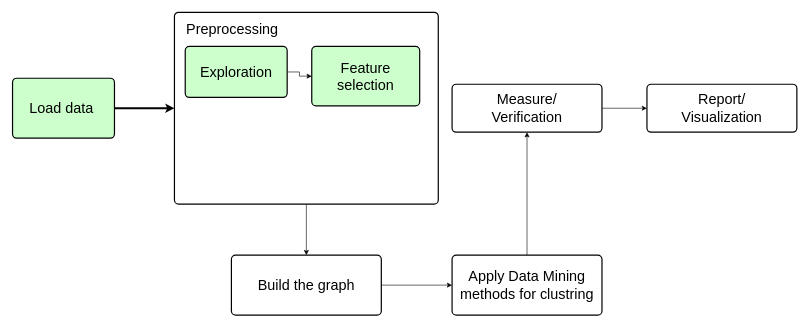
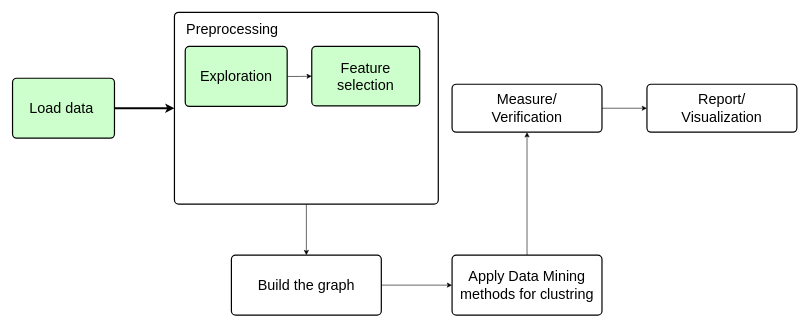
node "Exploration": size 102x51 -> 102x60
